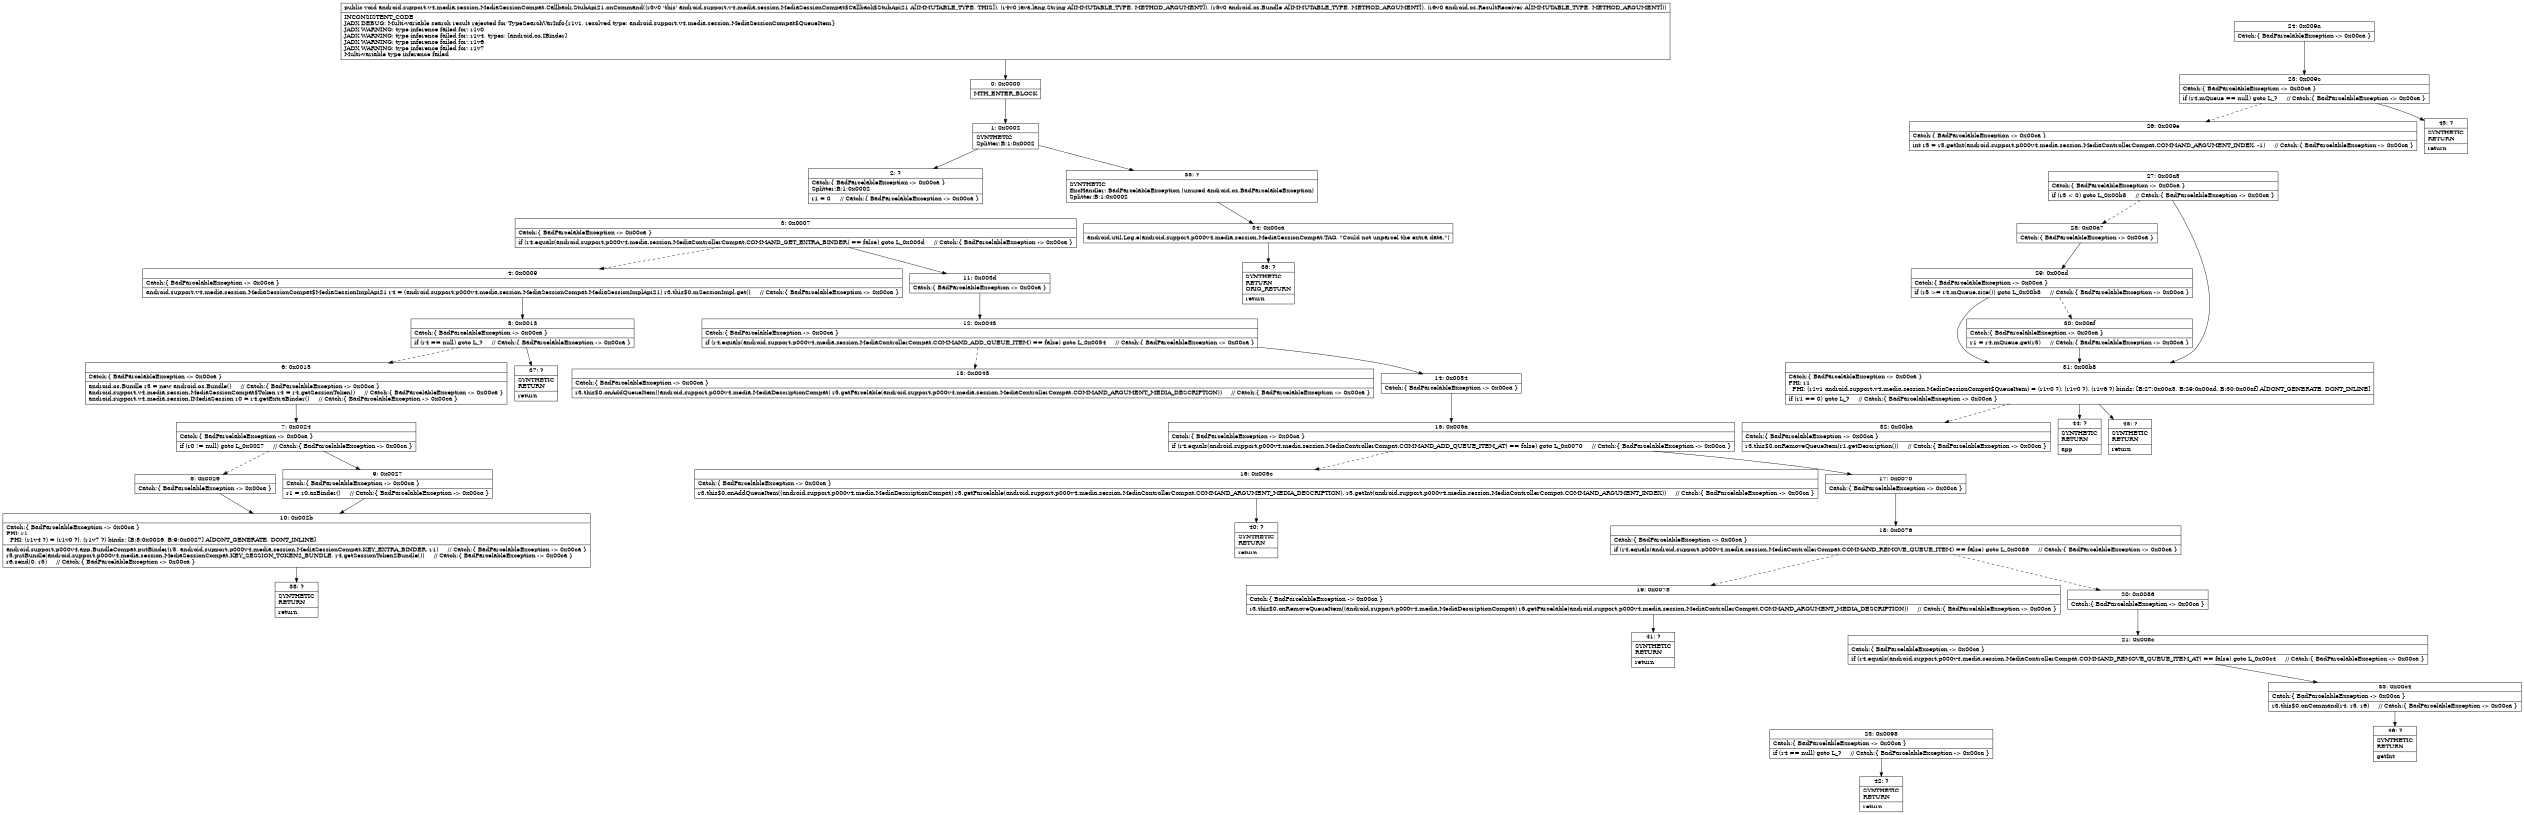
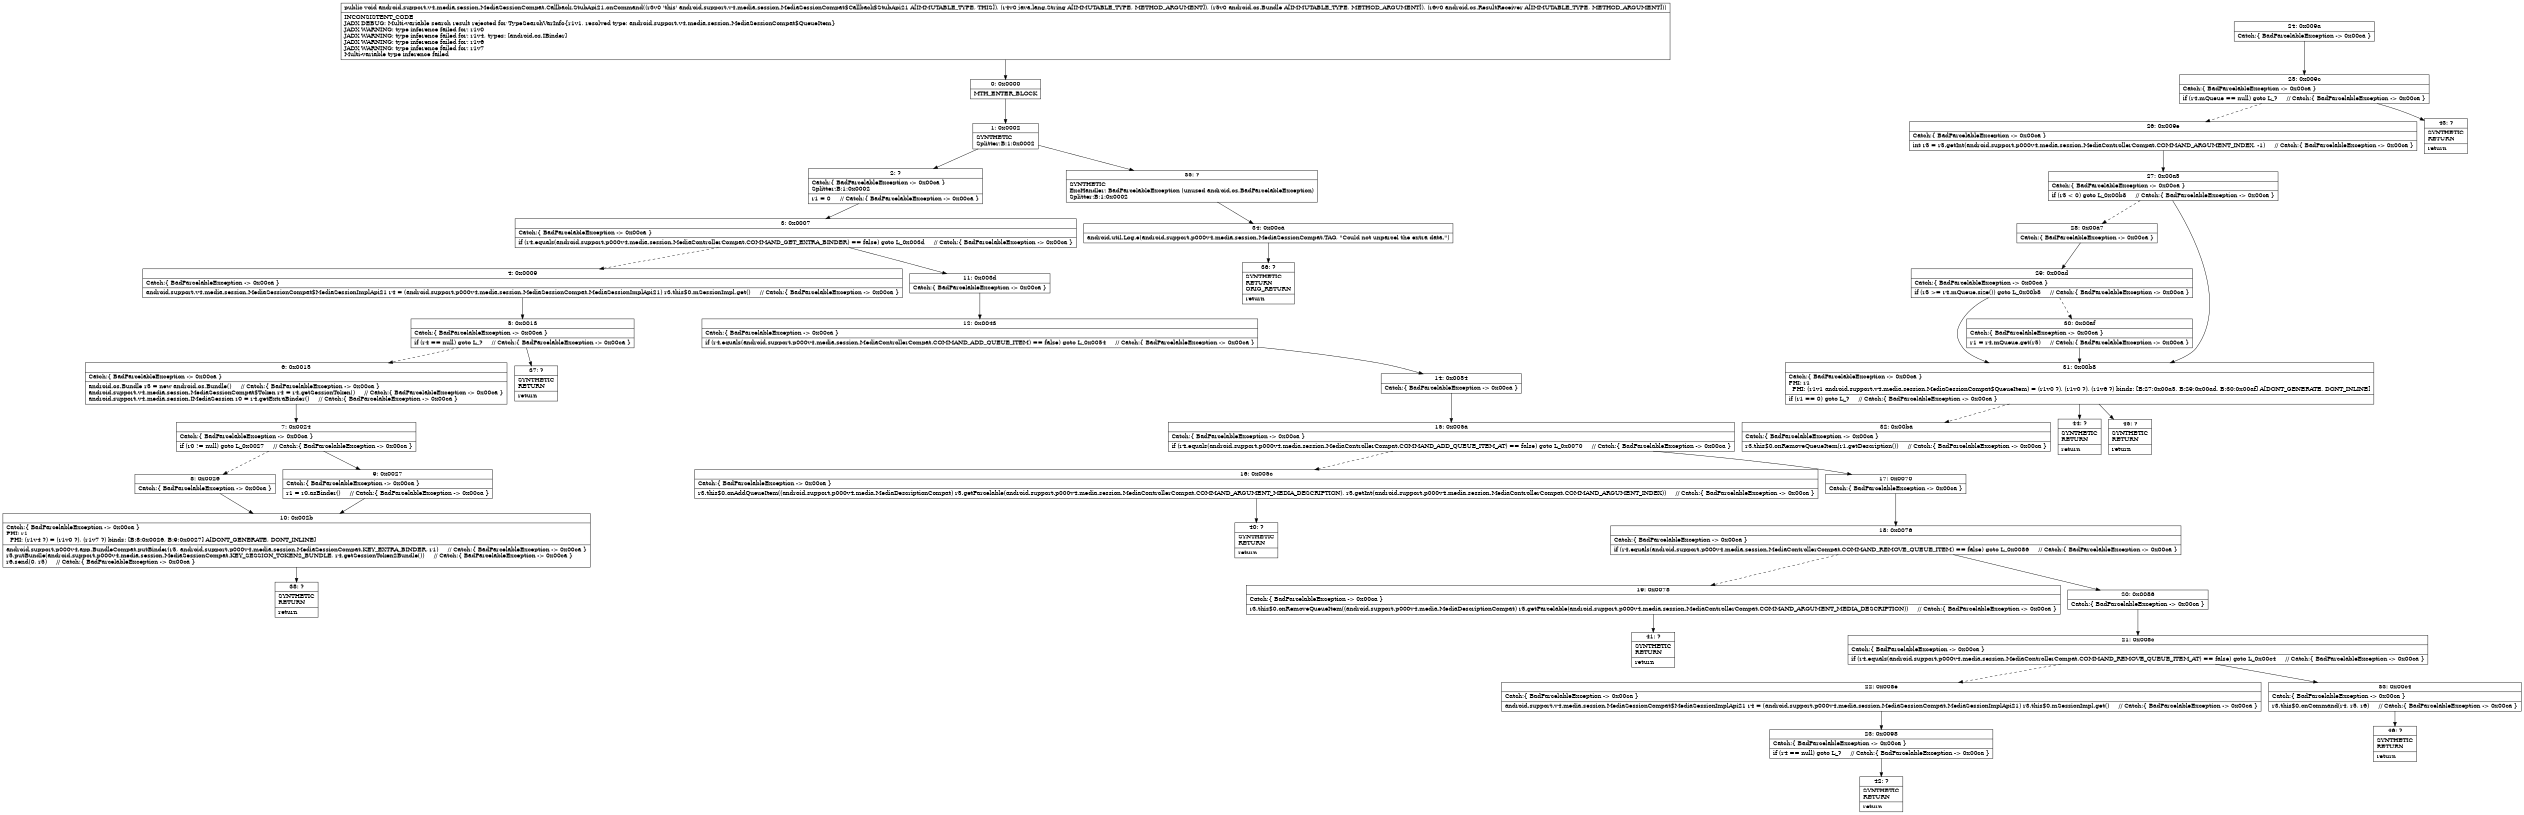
edge "26: 0x009e" -> "27: 0x00a5": added
edge "2: ?" -> "3: 0x0007": added
node "13: 0x0045": removed
node "44: ?": text "app" -> "return"
edge "18: 0x0076" -> "20: 0x0086": style dashed -> solid
node "22: 0x008e": added
node "46: ?": text "getInt" -> "return"
